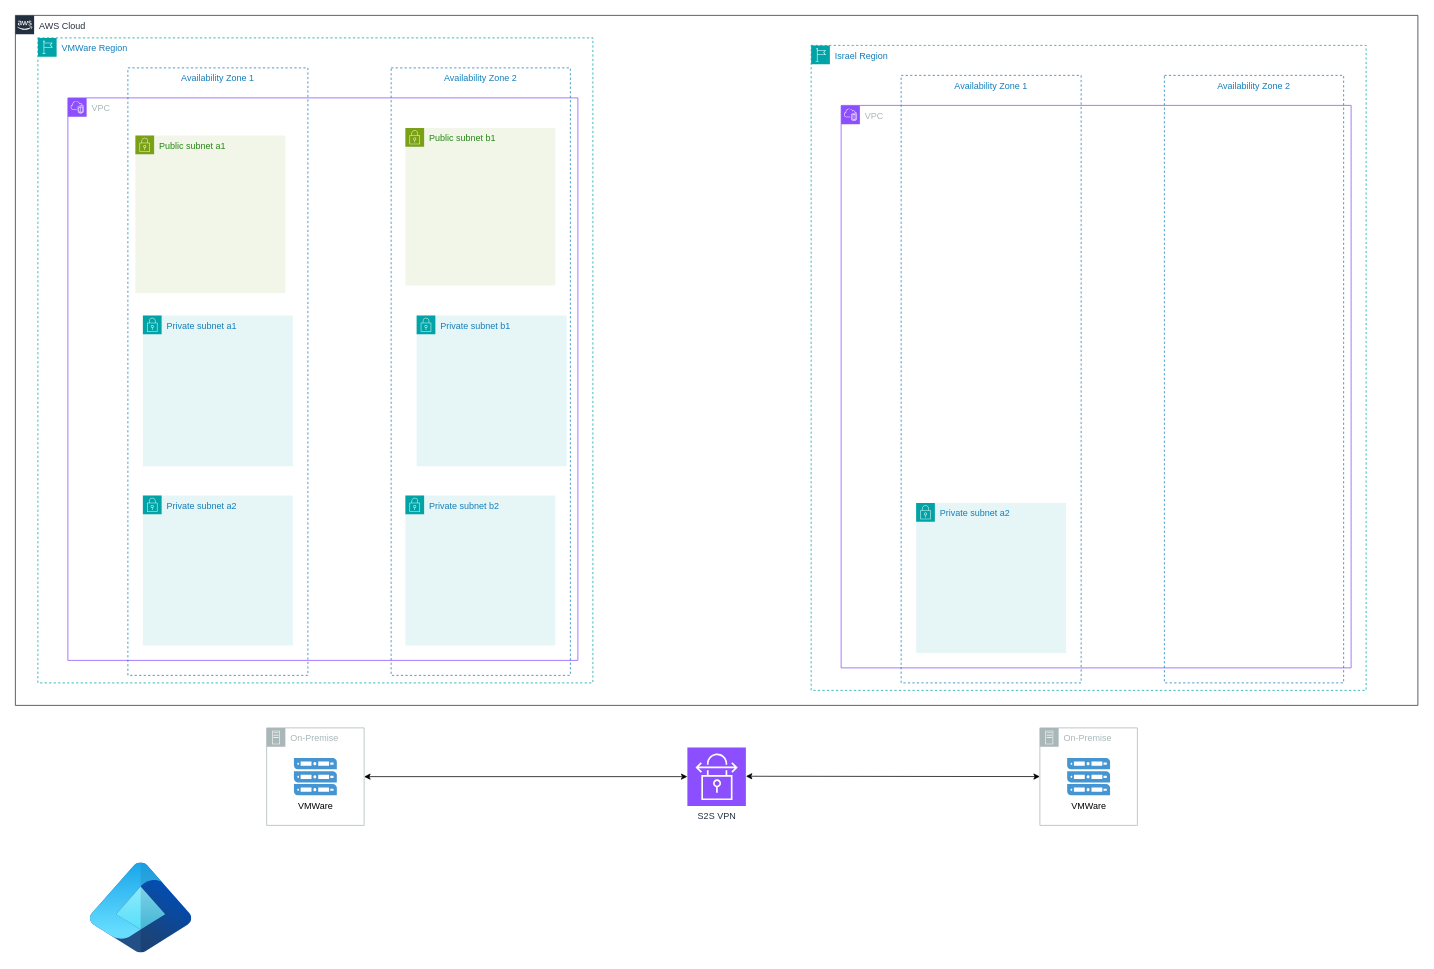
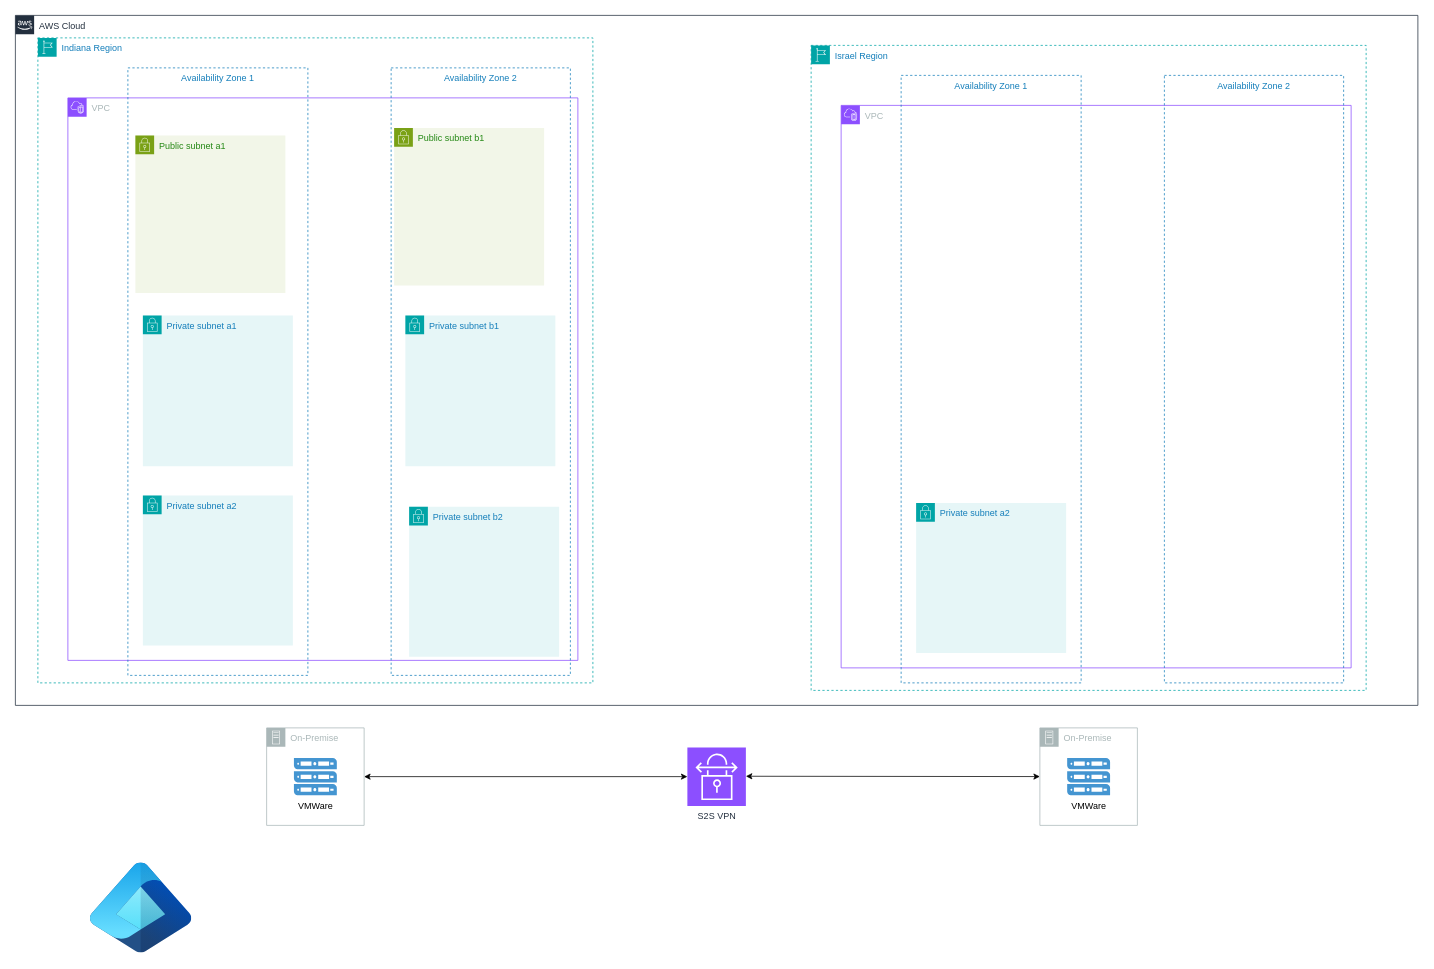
node "VMWare Region": label "VMWare Region" -> "Indiana Region"
node "Public subnet b1": moved (480, 207) -> (469, 207)
node "Private subnet b1": moved (492, 391) -> (480, 391)
node "Private subnet b2": moved (480, 570) -> (484, 582)
